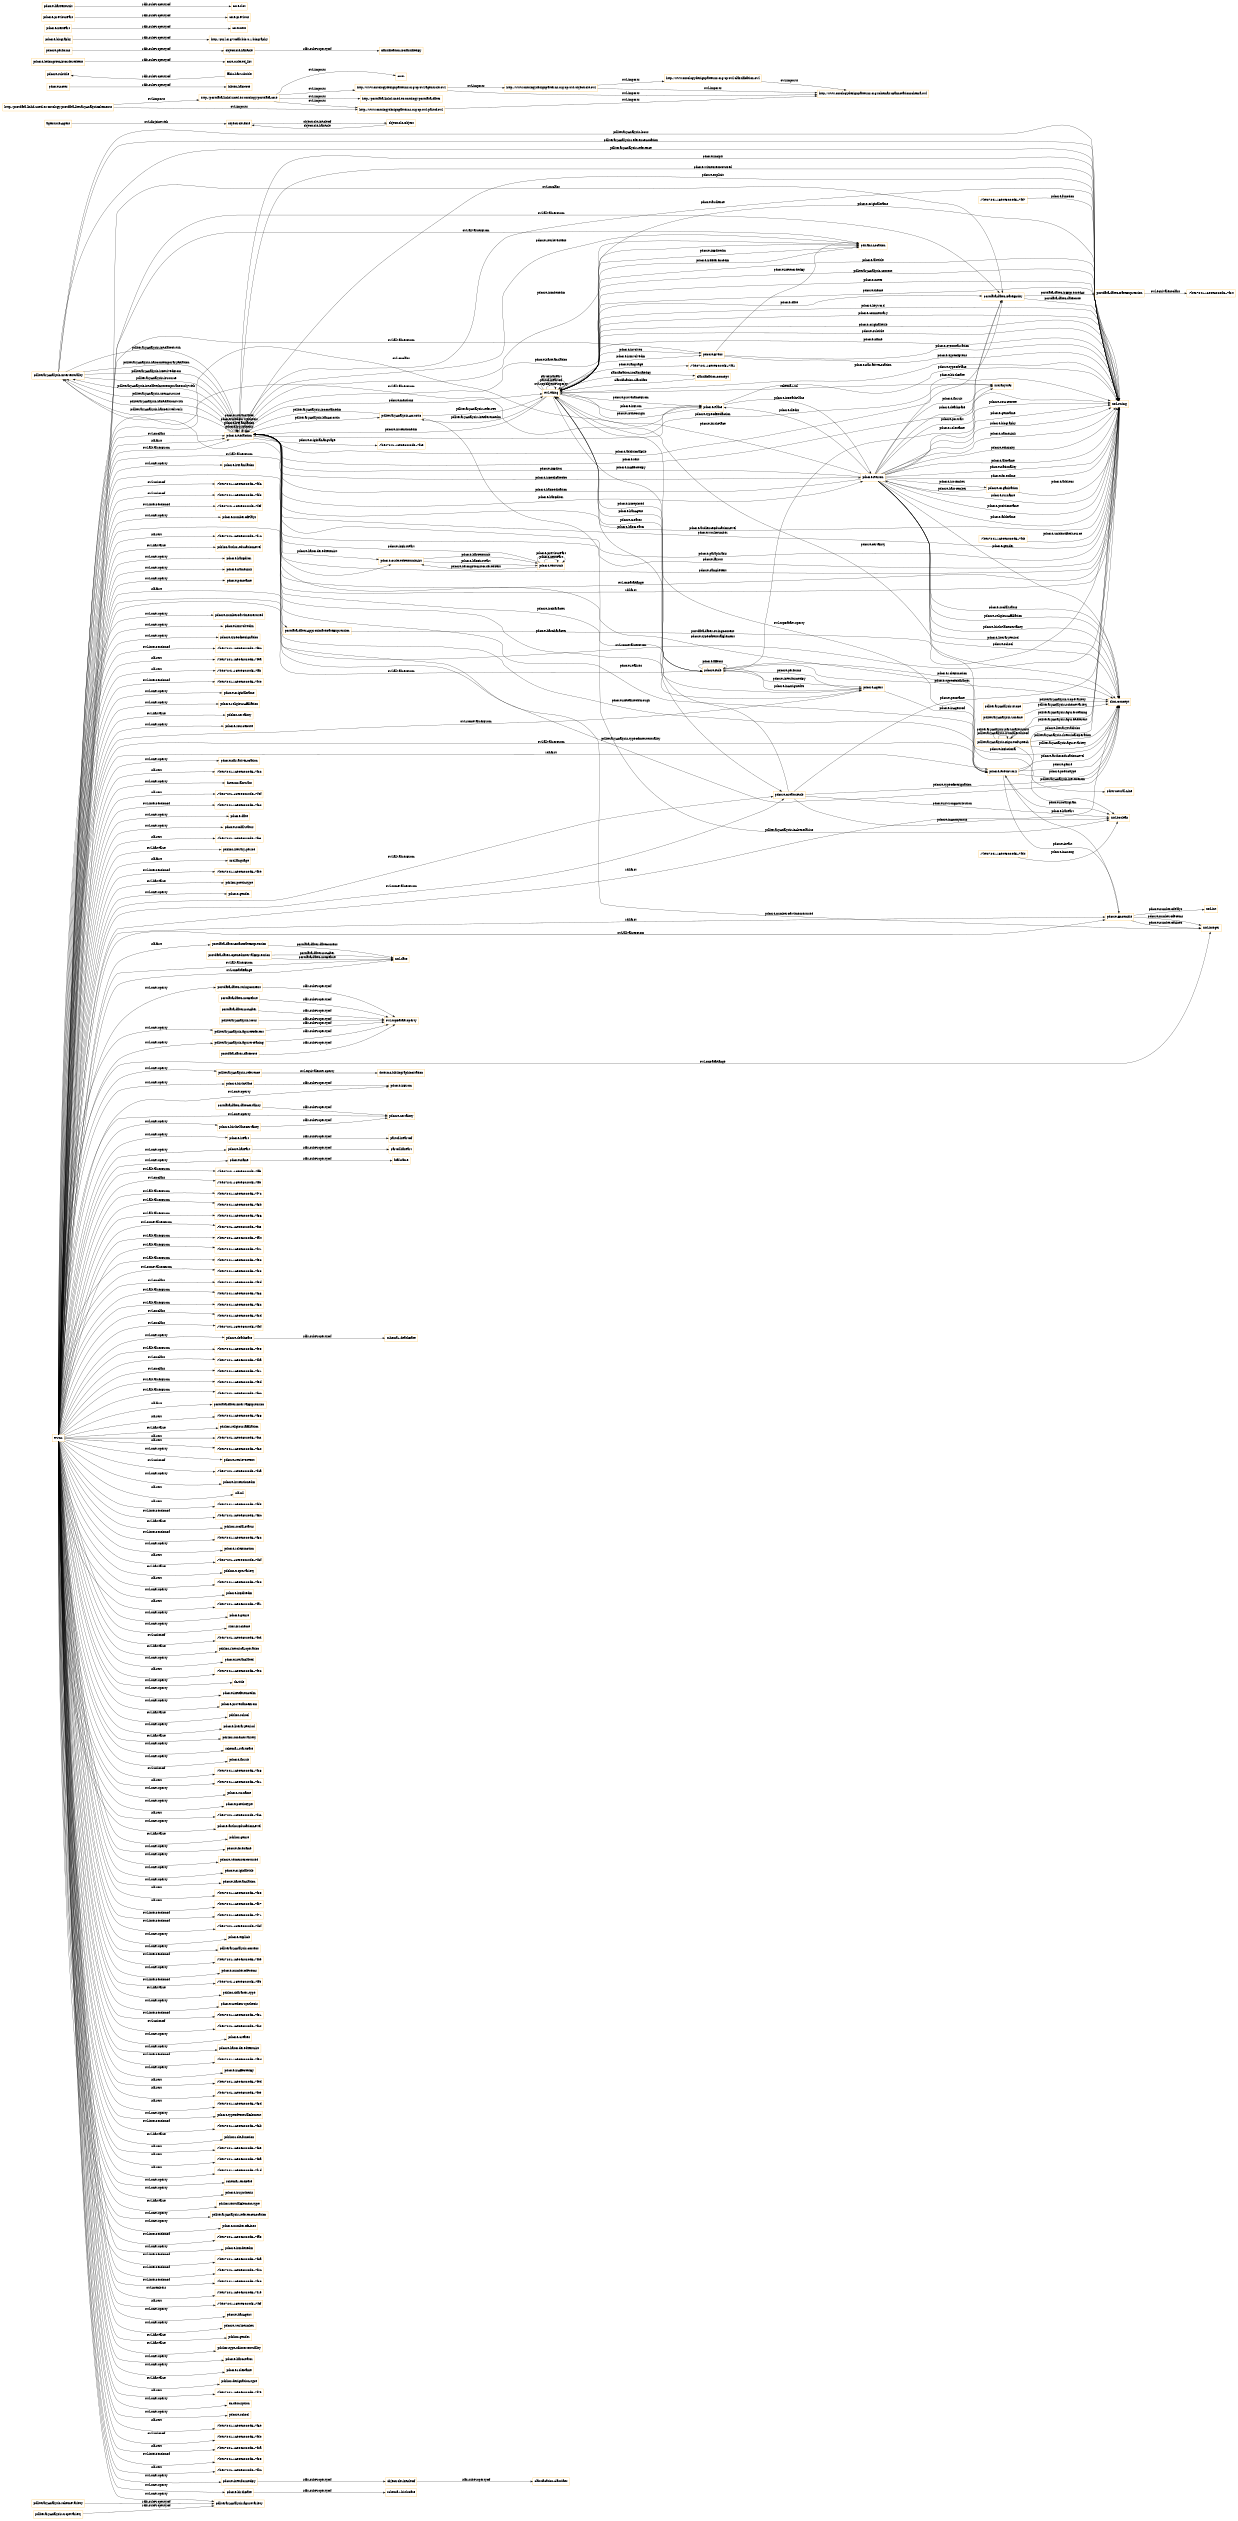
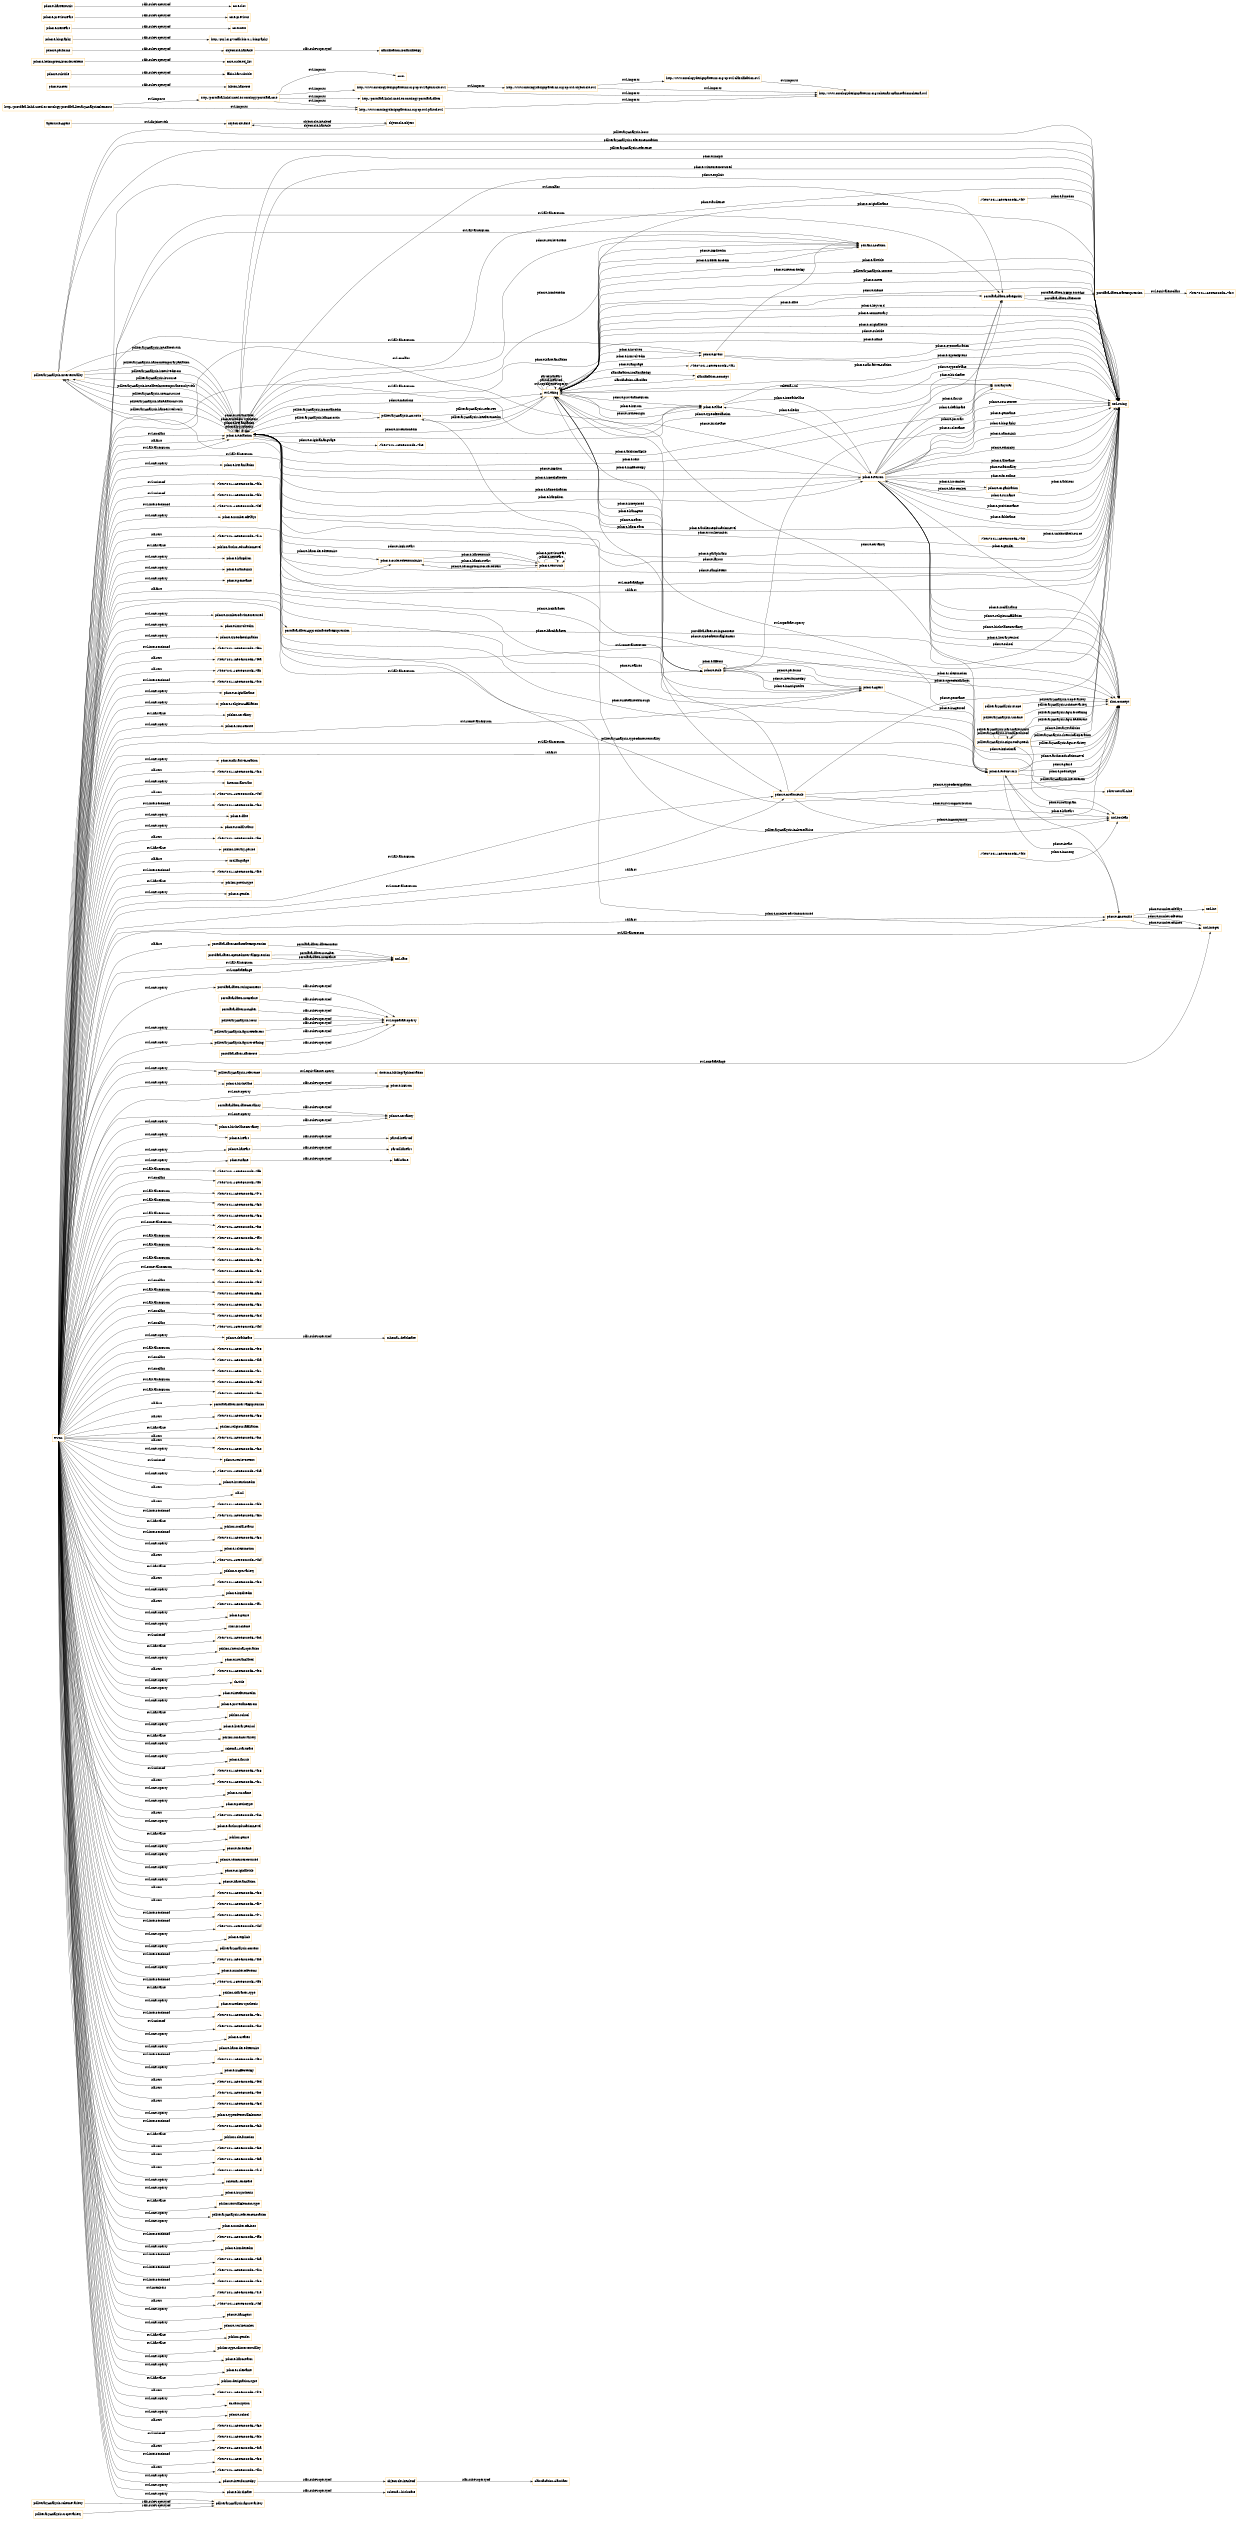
edge "fabio:hasSubtitle" -> "pdcore:subtitle": reversed
node "-7be27241:16e0e8020d5:-7f63": label "-7be27241:16e0e8020d5:-7f63" -> "-7be27241:16e0e8020d5:-5f63"
